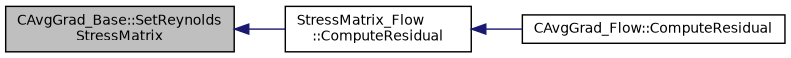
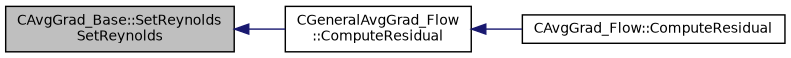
node "CAvgGrad_Base::SetReynolds StressMatrix": label "CAvgGrad_Base::SetReynolds StressMatrix" -> "CAvgGrad_Base::SetReynolds SetReynolds"
node "StressMatrix_Flow ::ComputeResidual": label "StressMatrix_Flow ::ComputeResidual" -> "CGeneralAvgGrad_Flow ::ComputeResidual"
